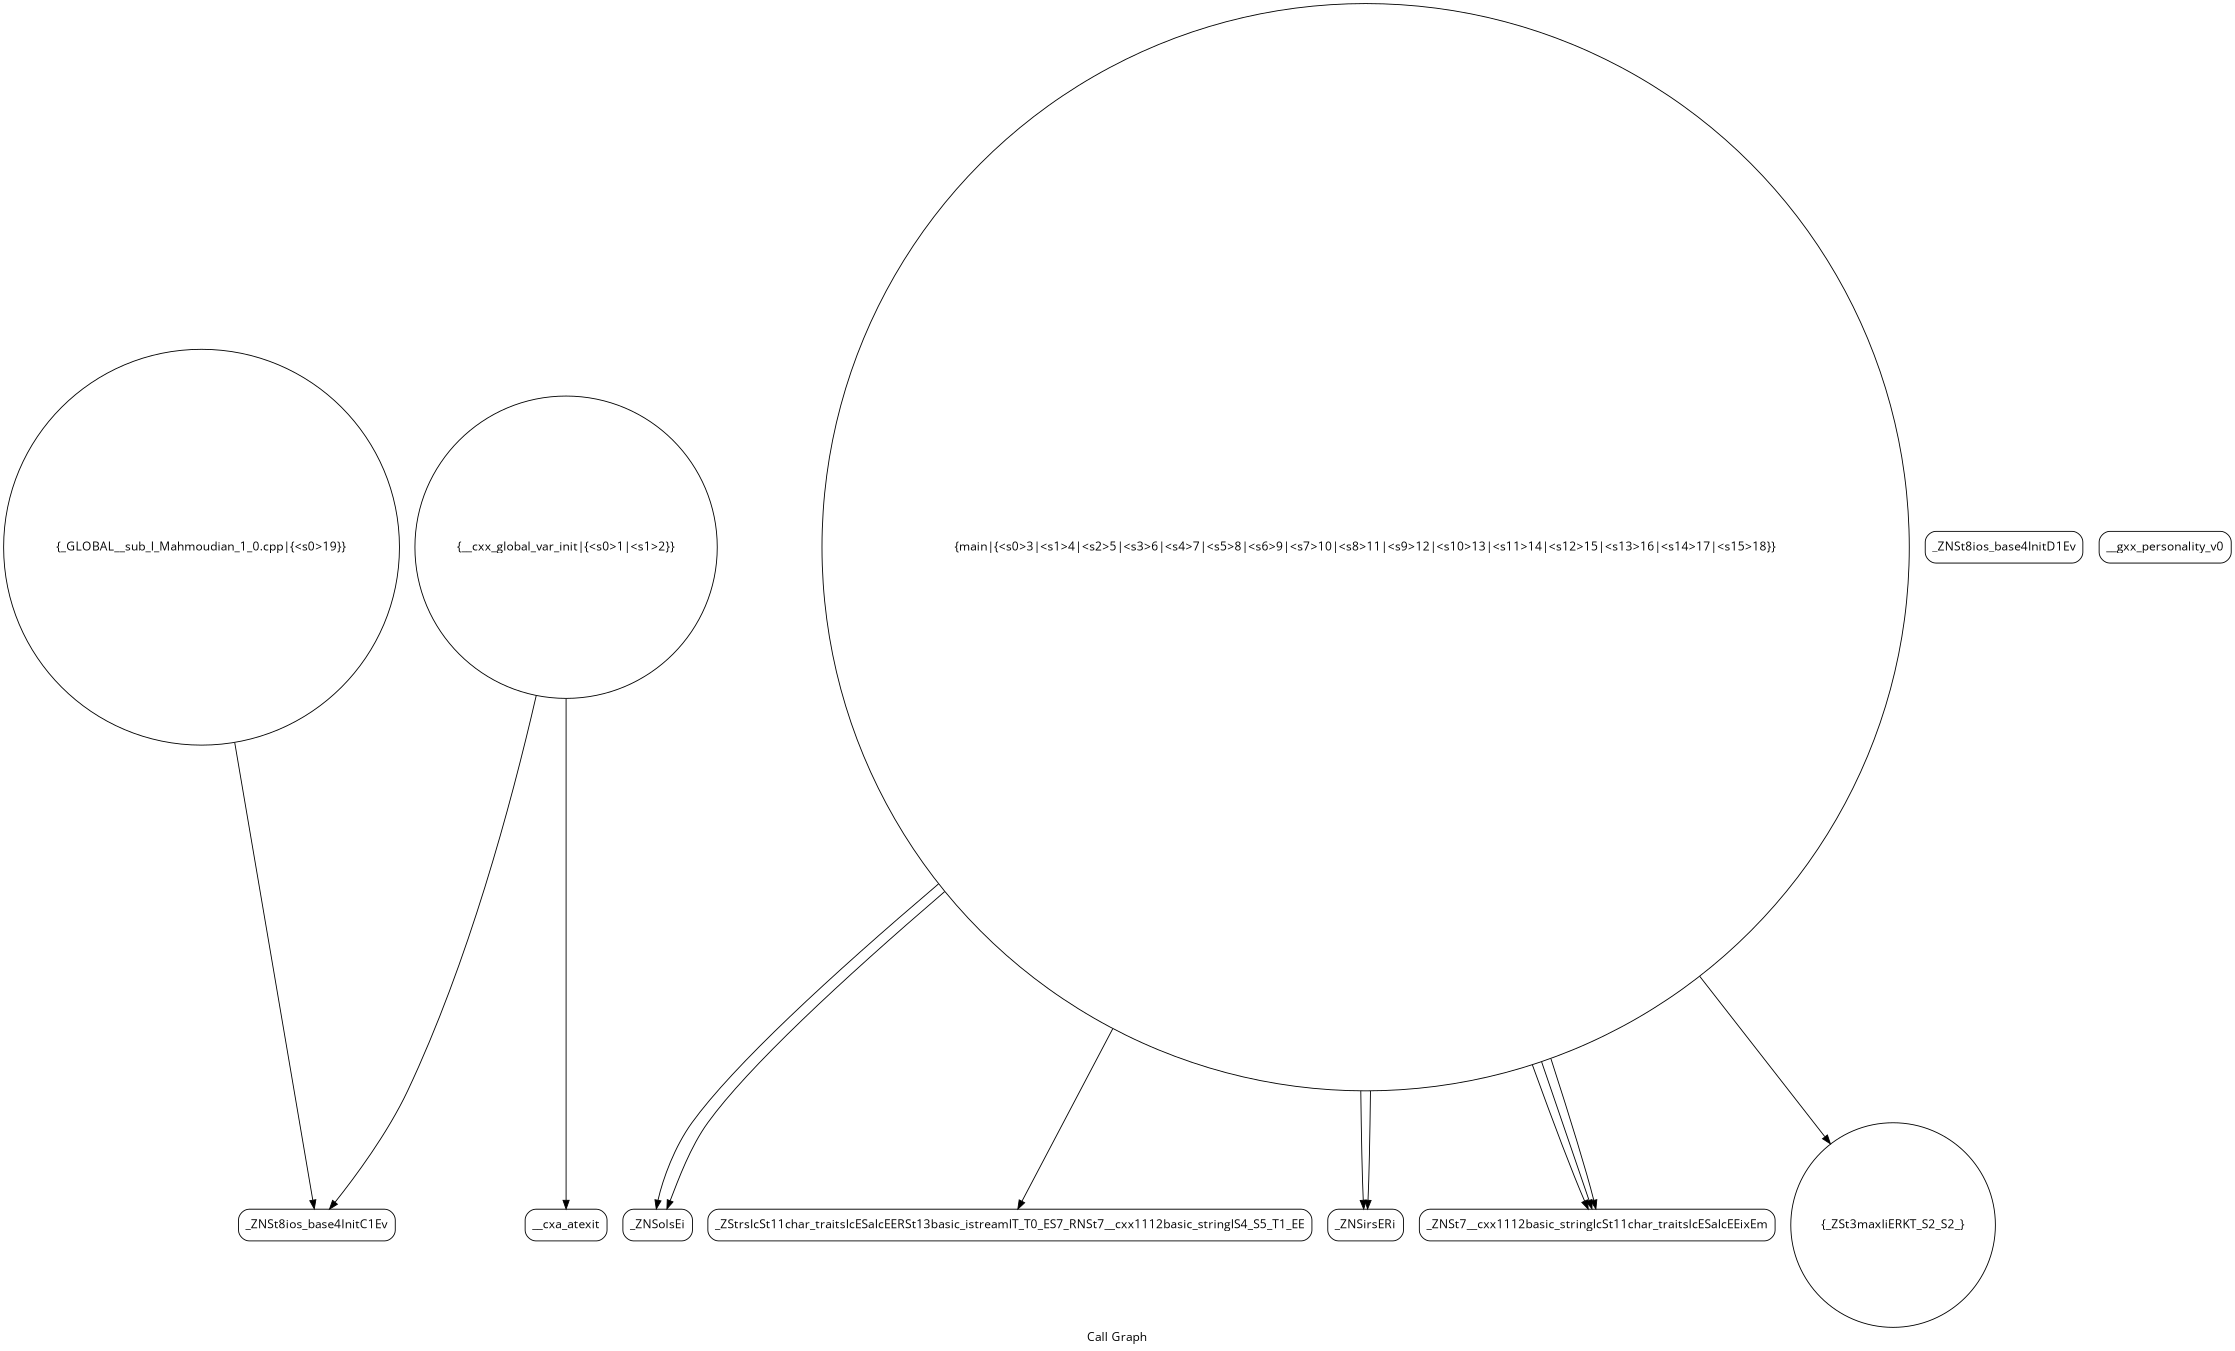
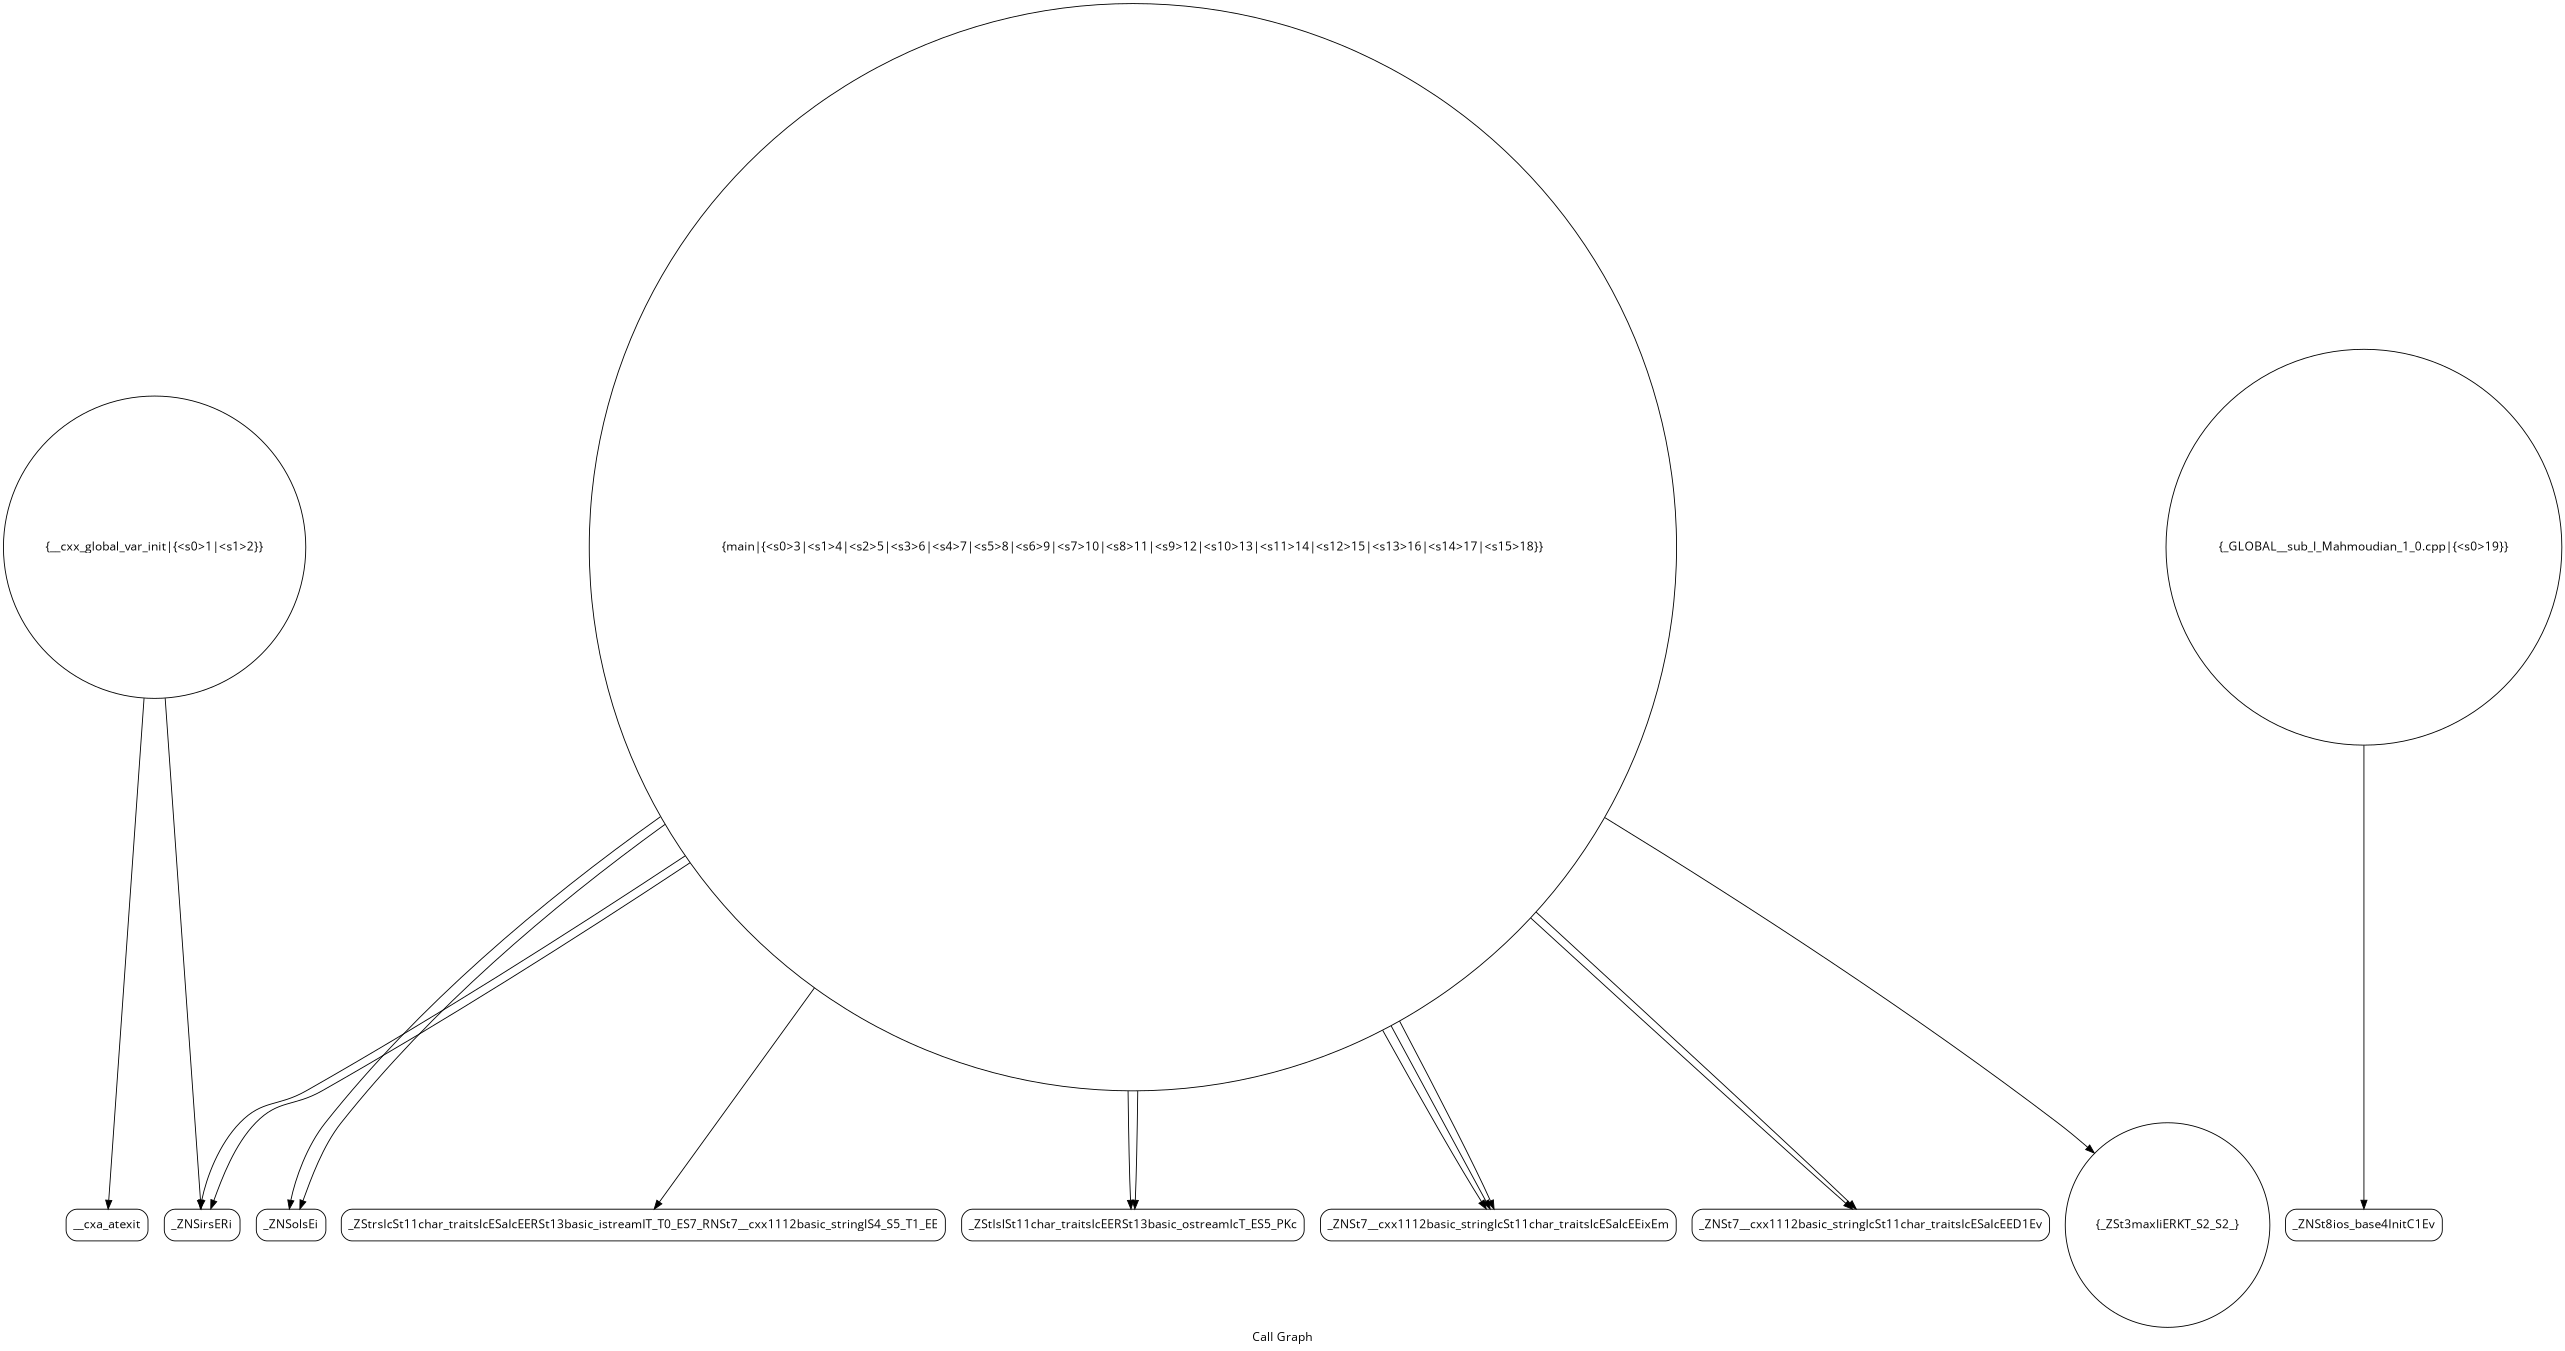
node "_ZNSt8ios_base4InitD1Ev": removed
node "__gxx_personality_v0": removed
edge "{__cxx_global_var_init|{<s0>1|<s1>2}}" -> "_ZNSt8ios_base4InitC1Ev": now "{__cxx_global_var_init|{<s0>1|<s1>2}}" -> "_ZNSirsERi"
node "_ZStlsISt11char_traitsIcEERSt13basic_ostreamIcT_ES5_PKc": added
node "_ZNSt7__cxx1112basic_stringIcSt11char_traitsIcESaIcEED1Ev": added
